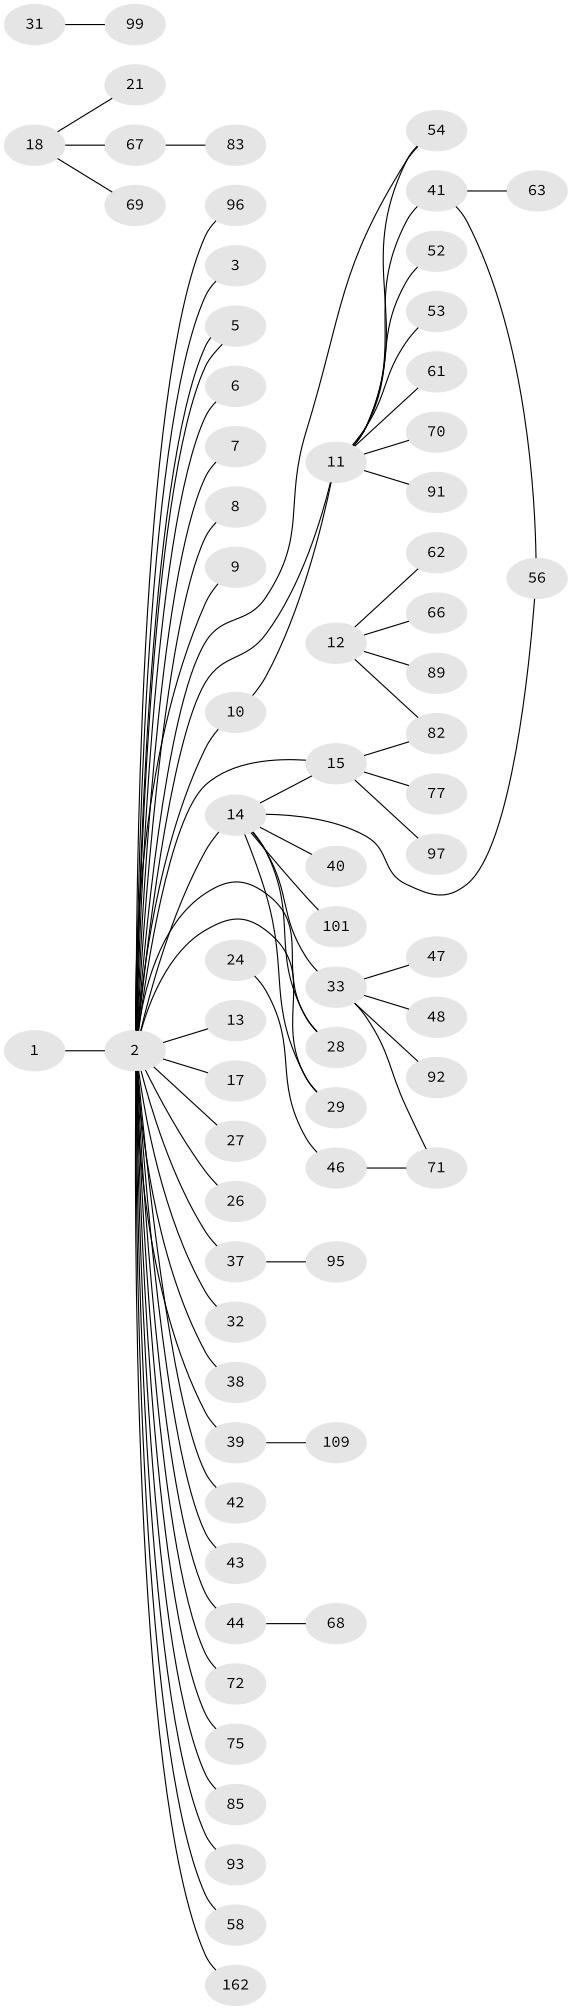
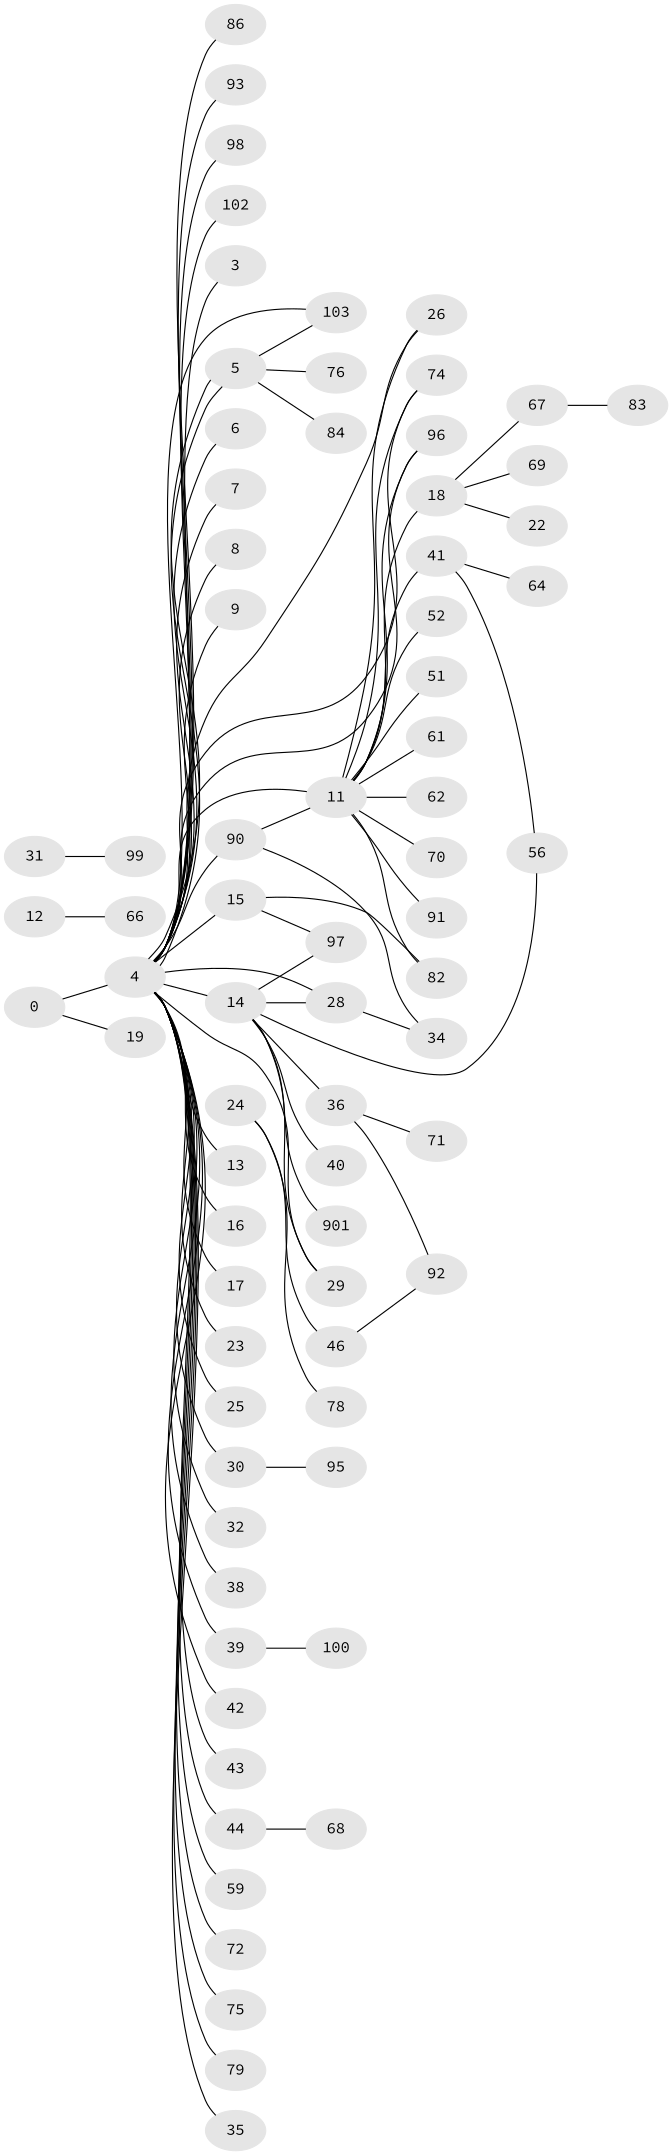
node "86": added
node "21": label "21" -> "22"
node "54": label "54" -> "74"
node "63": label "63" -> "64"
node "53": label "53" -> "51"
node "103": added
node "76": added
node "84": added
edge "26" -- "11": added
edge "62" -- "12": now "62" -- "11"
edge "96" -- "11": added
edge "18" -- "11": added
node "89": removed
edge "12" -- "82": now "11" -- "82"
node "10": label "10" -> "90"
edge "15" -- "14": now "97" -- "14"
node "77": removed
node "101": label "101" -> "901"
node "47": removed
node "33": label "33" -> "36"
node "48": removed
node "19": added
node "34": added
node "1": label "1" -> "0"
node "2": label "2" -> "4"
node "27": label "27" -> "23"
edge "46" -- "71": now "46" -- "92"
node "16": added
node "37": label "37" -> "30"
node "25": added
node "78": added
node "109": label "109" -> "100"
node "85": label "85" -> "35"
node "59": added
node "58": label "58" -> "98"
node "162": label "162" -> "102"
node "79": added
